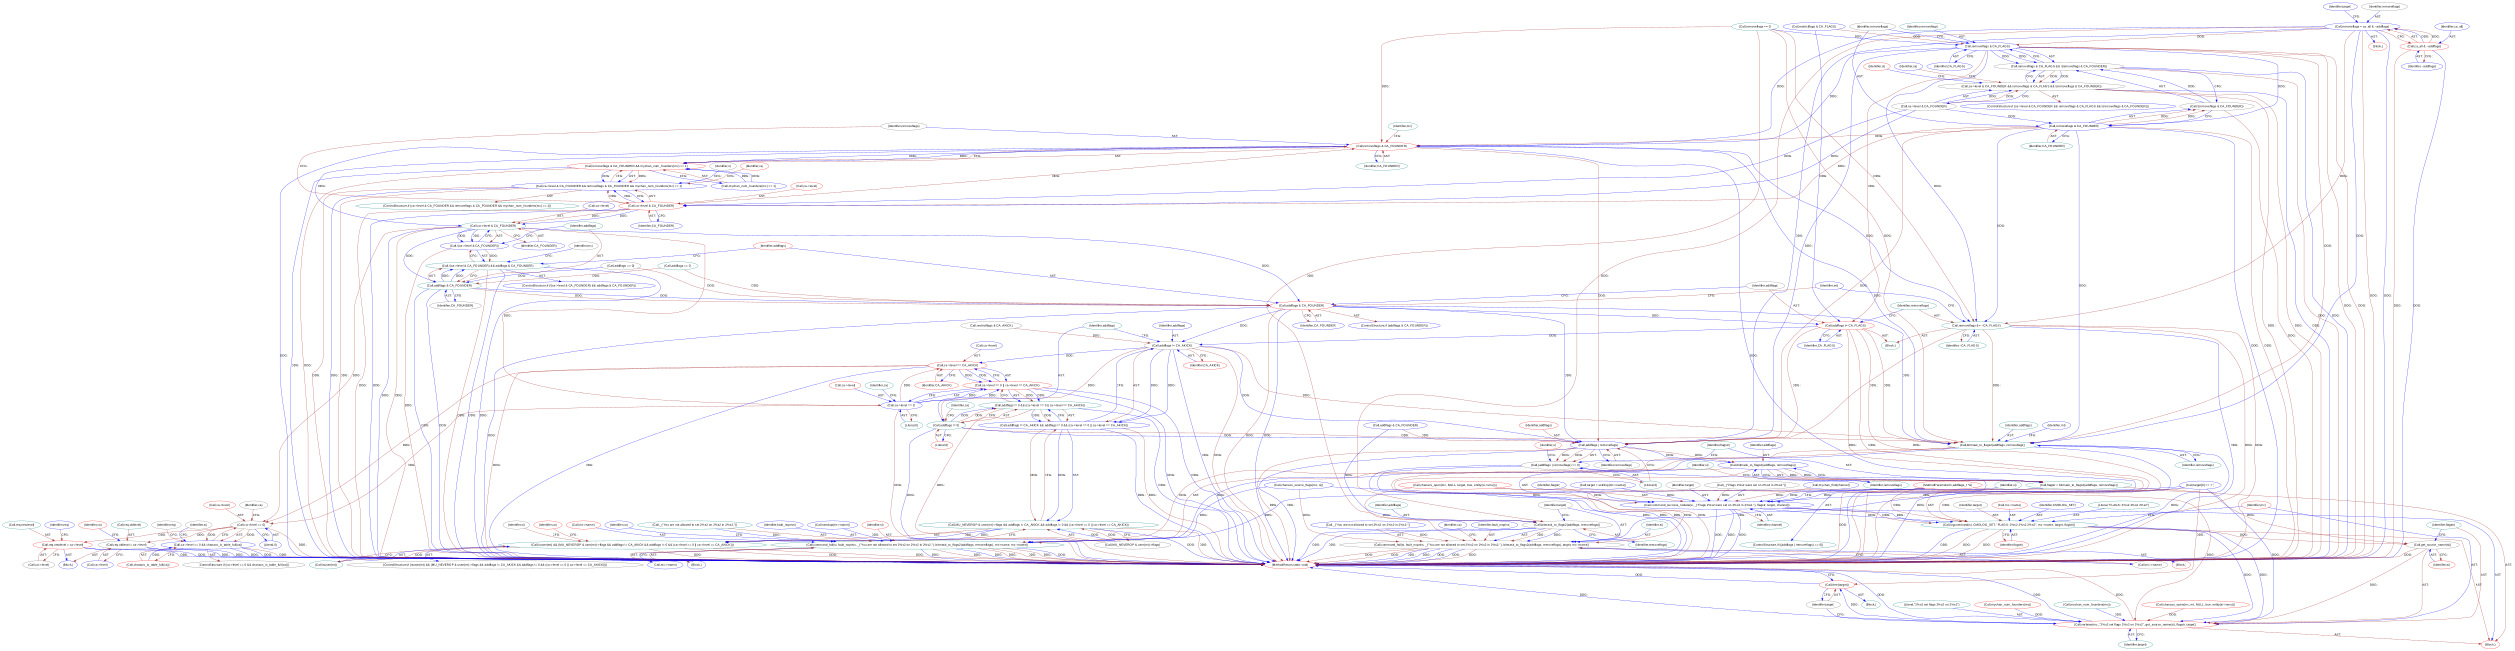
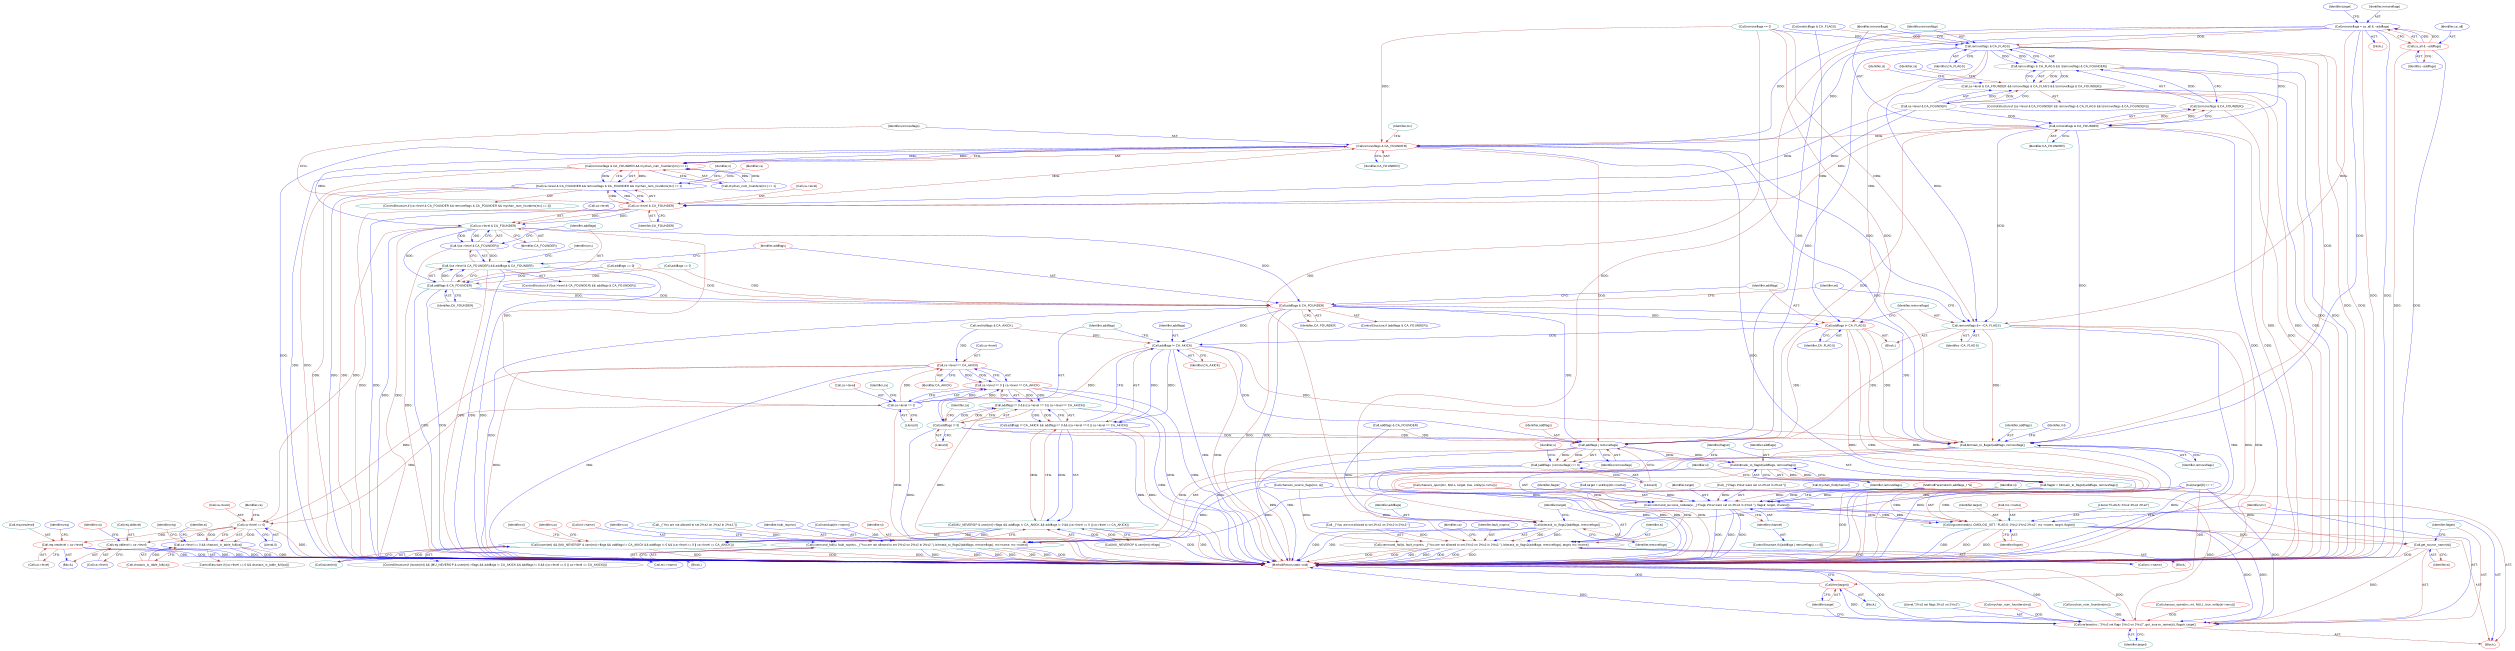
edge "(Call,removeflags &= ~CA_FLAGS)" -> "(Identifier,~CA_FLAGS)": label "CFG: " -> "AST: "
edge "(Call,addflags != CA_AKICK)" -> "(Call,ca->level == CA_AKICK)": now "(Call,restrictflags & CA_AKICK)" -> "(Call,ca->level == CA_AKICK)"
edge "(Call,(addflags | removeflags) == 0)" -> "(ControlStructure,if ((addflags | removeflags) == 0))": now "(Identifier,channel)" -> "(ControlStructure,if ((addflags | removeflags) == 0))"
node "(Identifier,CMDLOG_SET)": removed
